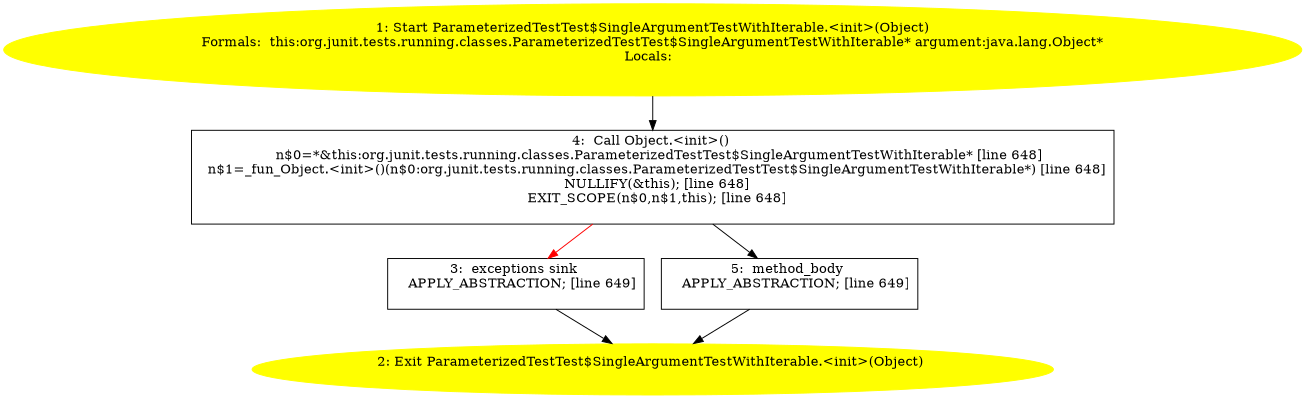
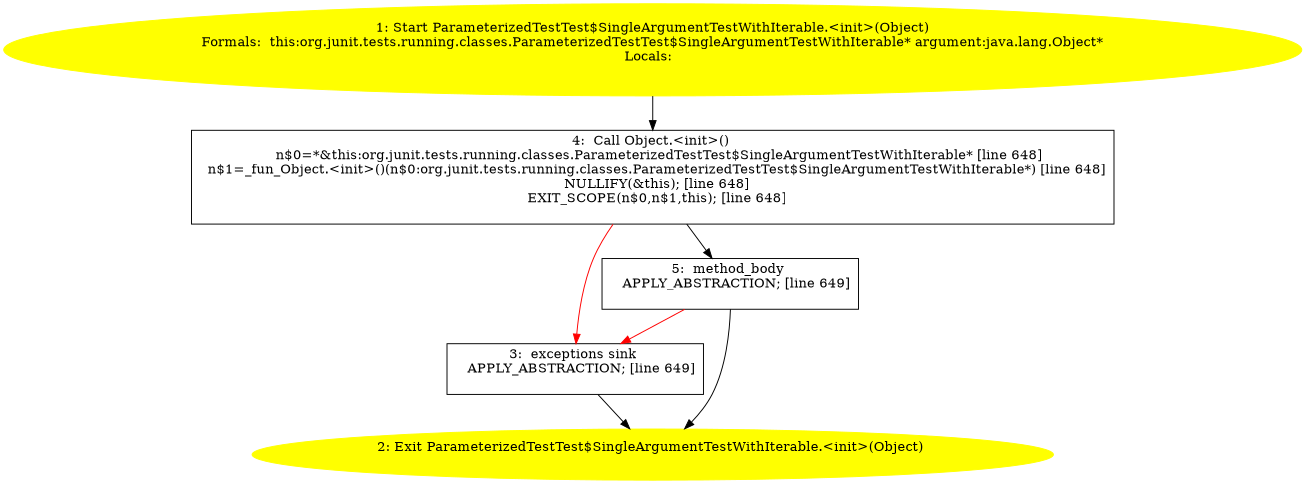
edge "5:  method_body APPLY_ABSTRACTION; [line 649]" -> "3:  exceptions sink APPLY_ABSTRACTION; [line 649]": added
